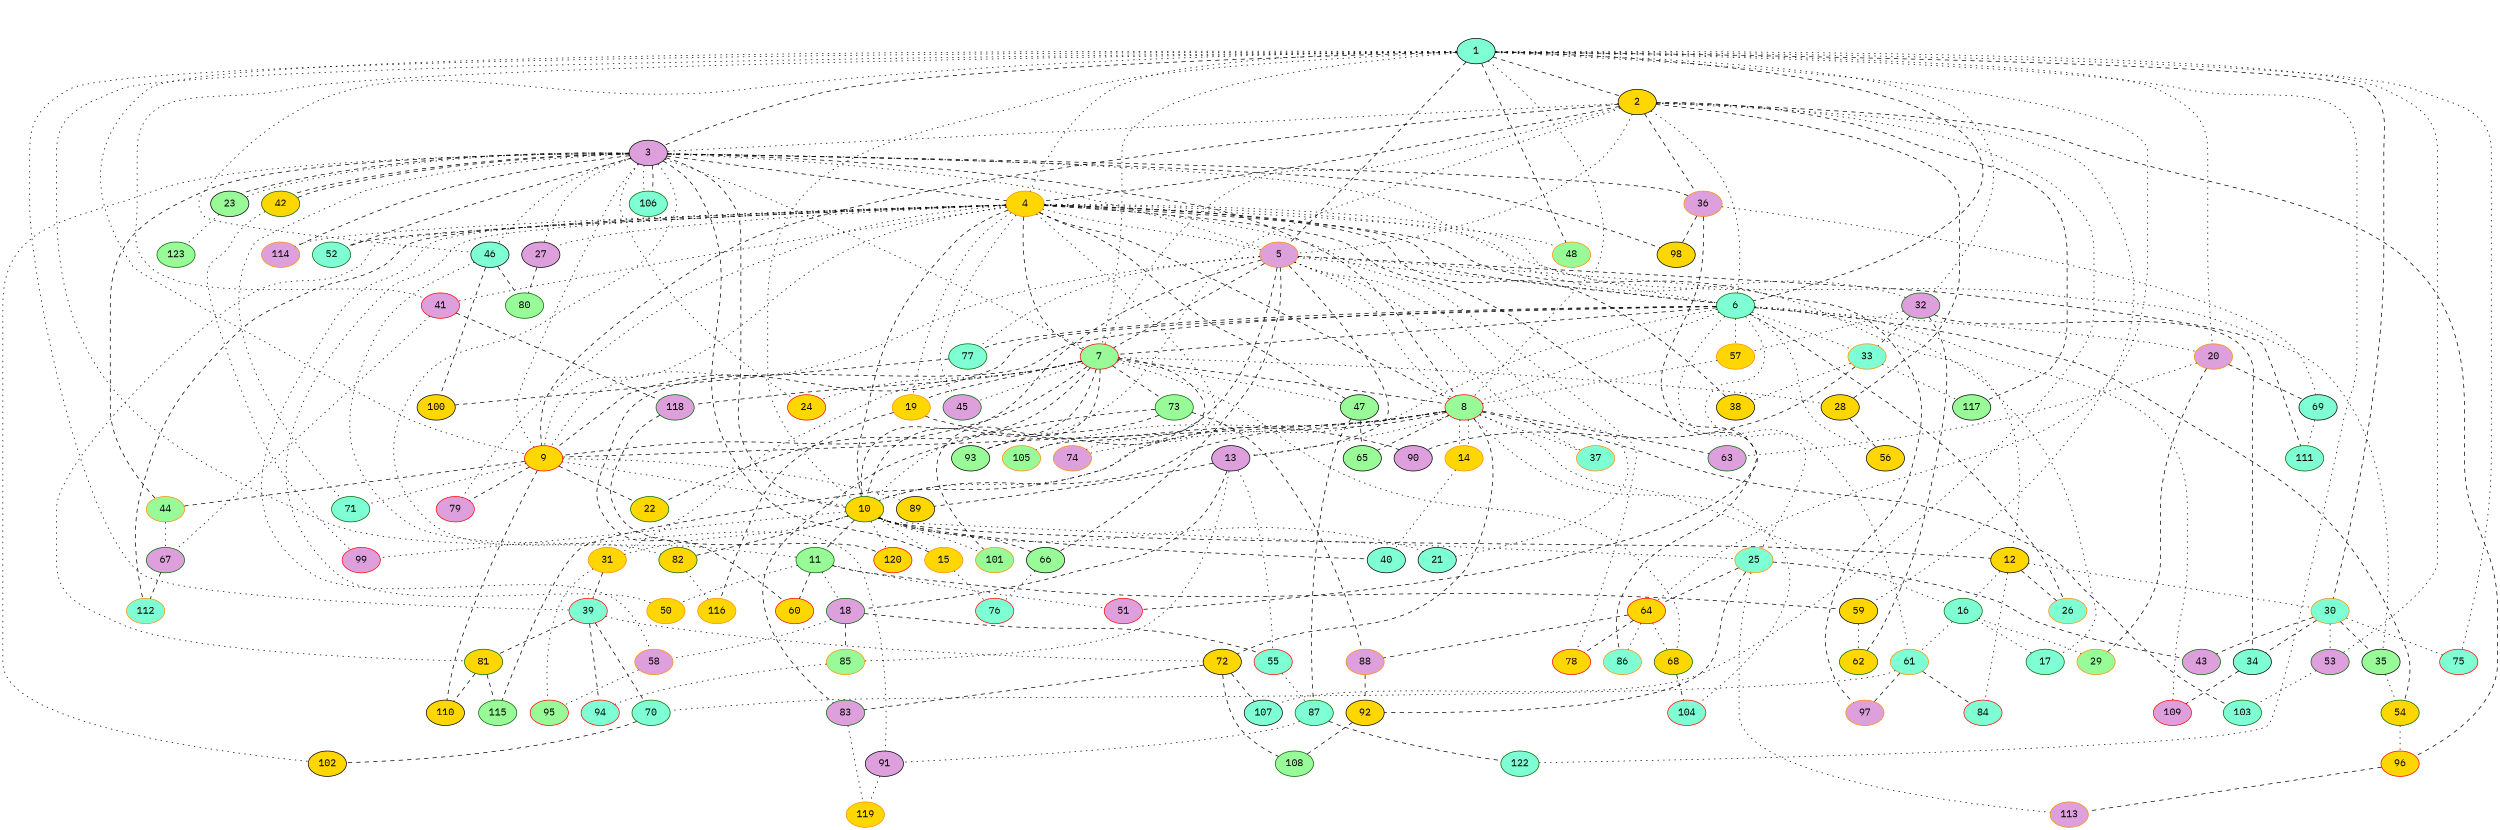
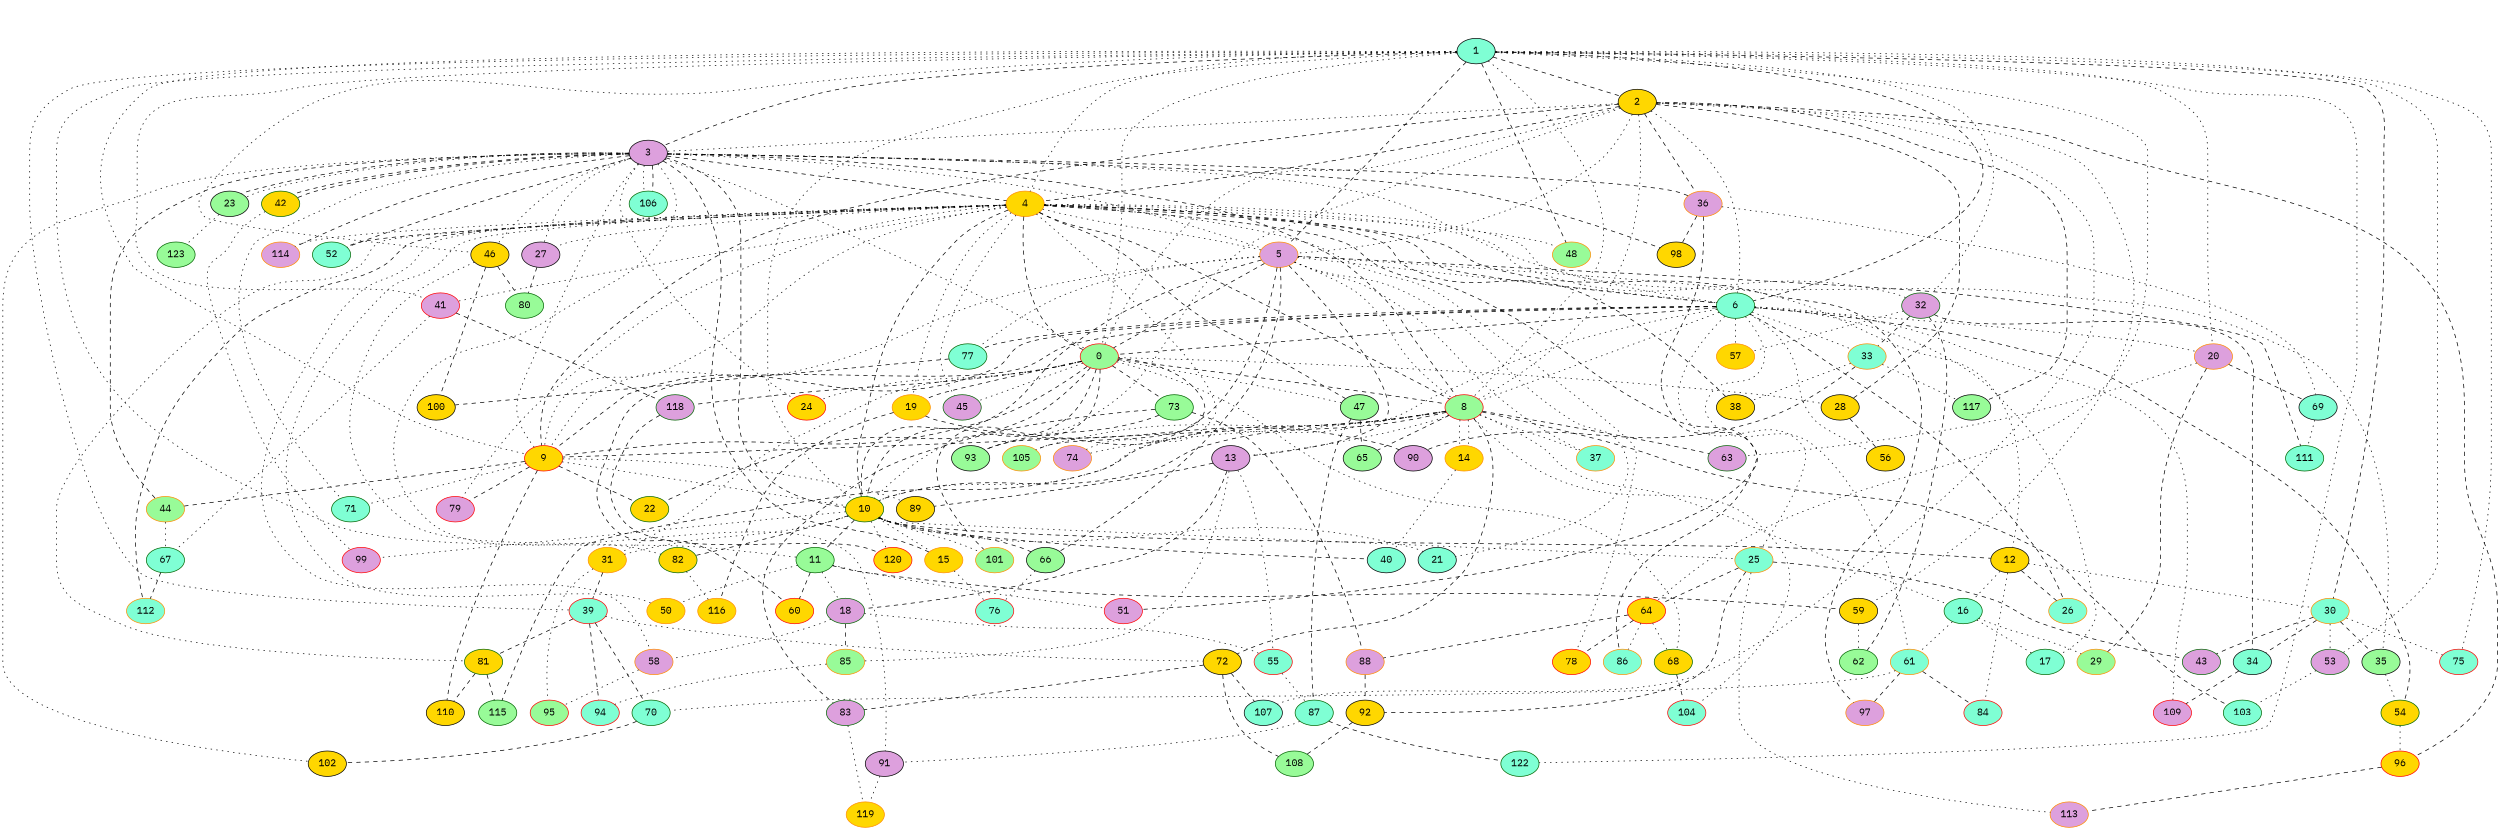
node "46": fillcolor aquamarine -> gold
node "7": label "7" -> "0"
edge "57" -- "8": now "2" -- "8"
node "67": fillcolor plum -> aquamarine
edge "18" -- "55": style dashed -> dotted
node "62": fillcolor gold -> palegreen
